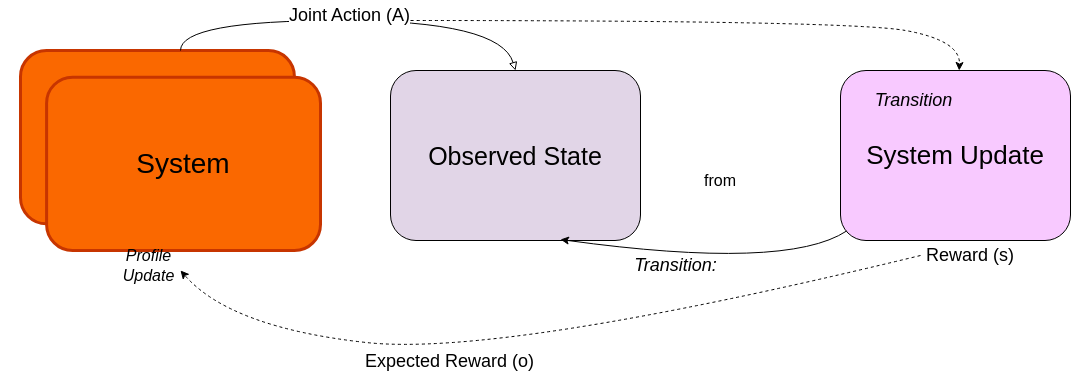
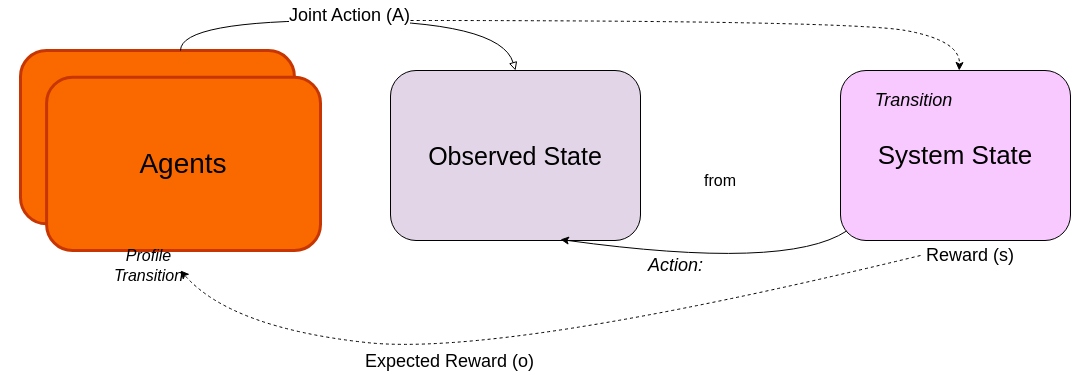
node "System Update": label "System Update" -> "System State"
node "System": label "System" -> "Agents"
node "Profile Update": label "Profile Update" -> "Profile Transition"
node "Transition:": label "Transition:" -> "Action:"
